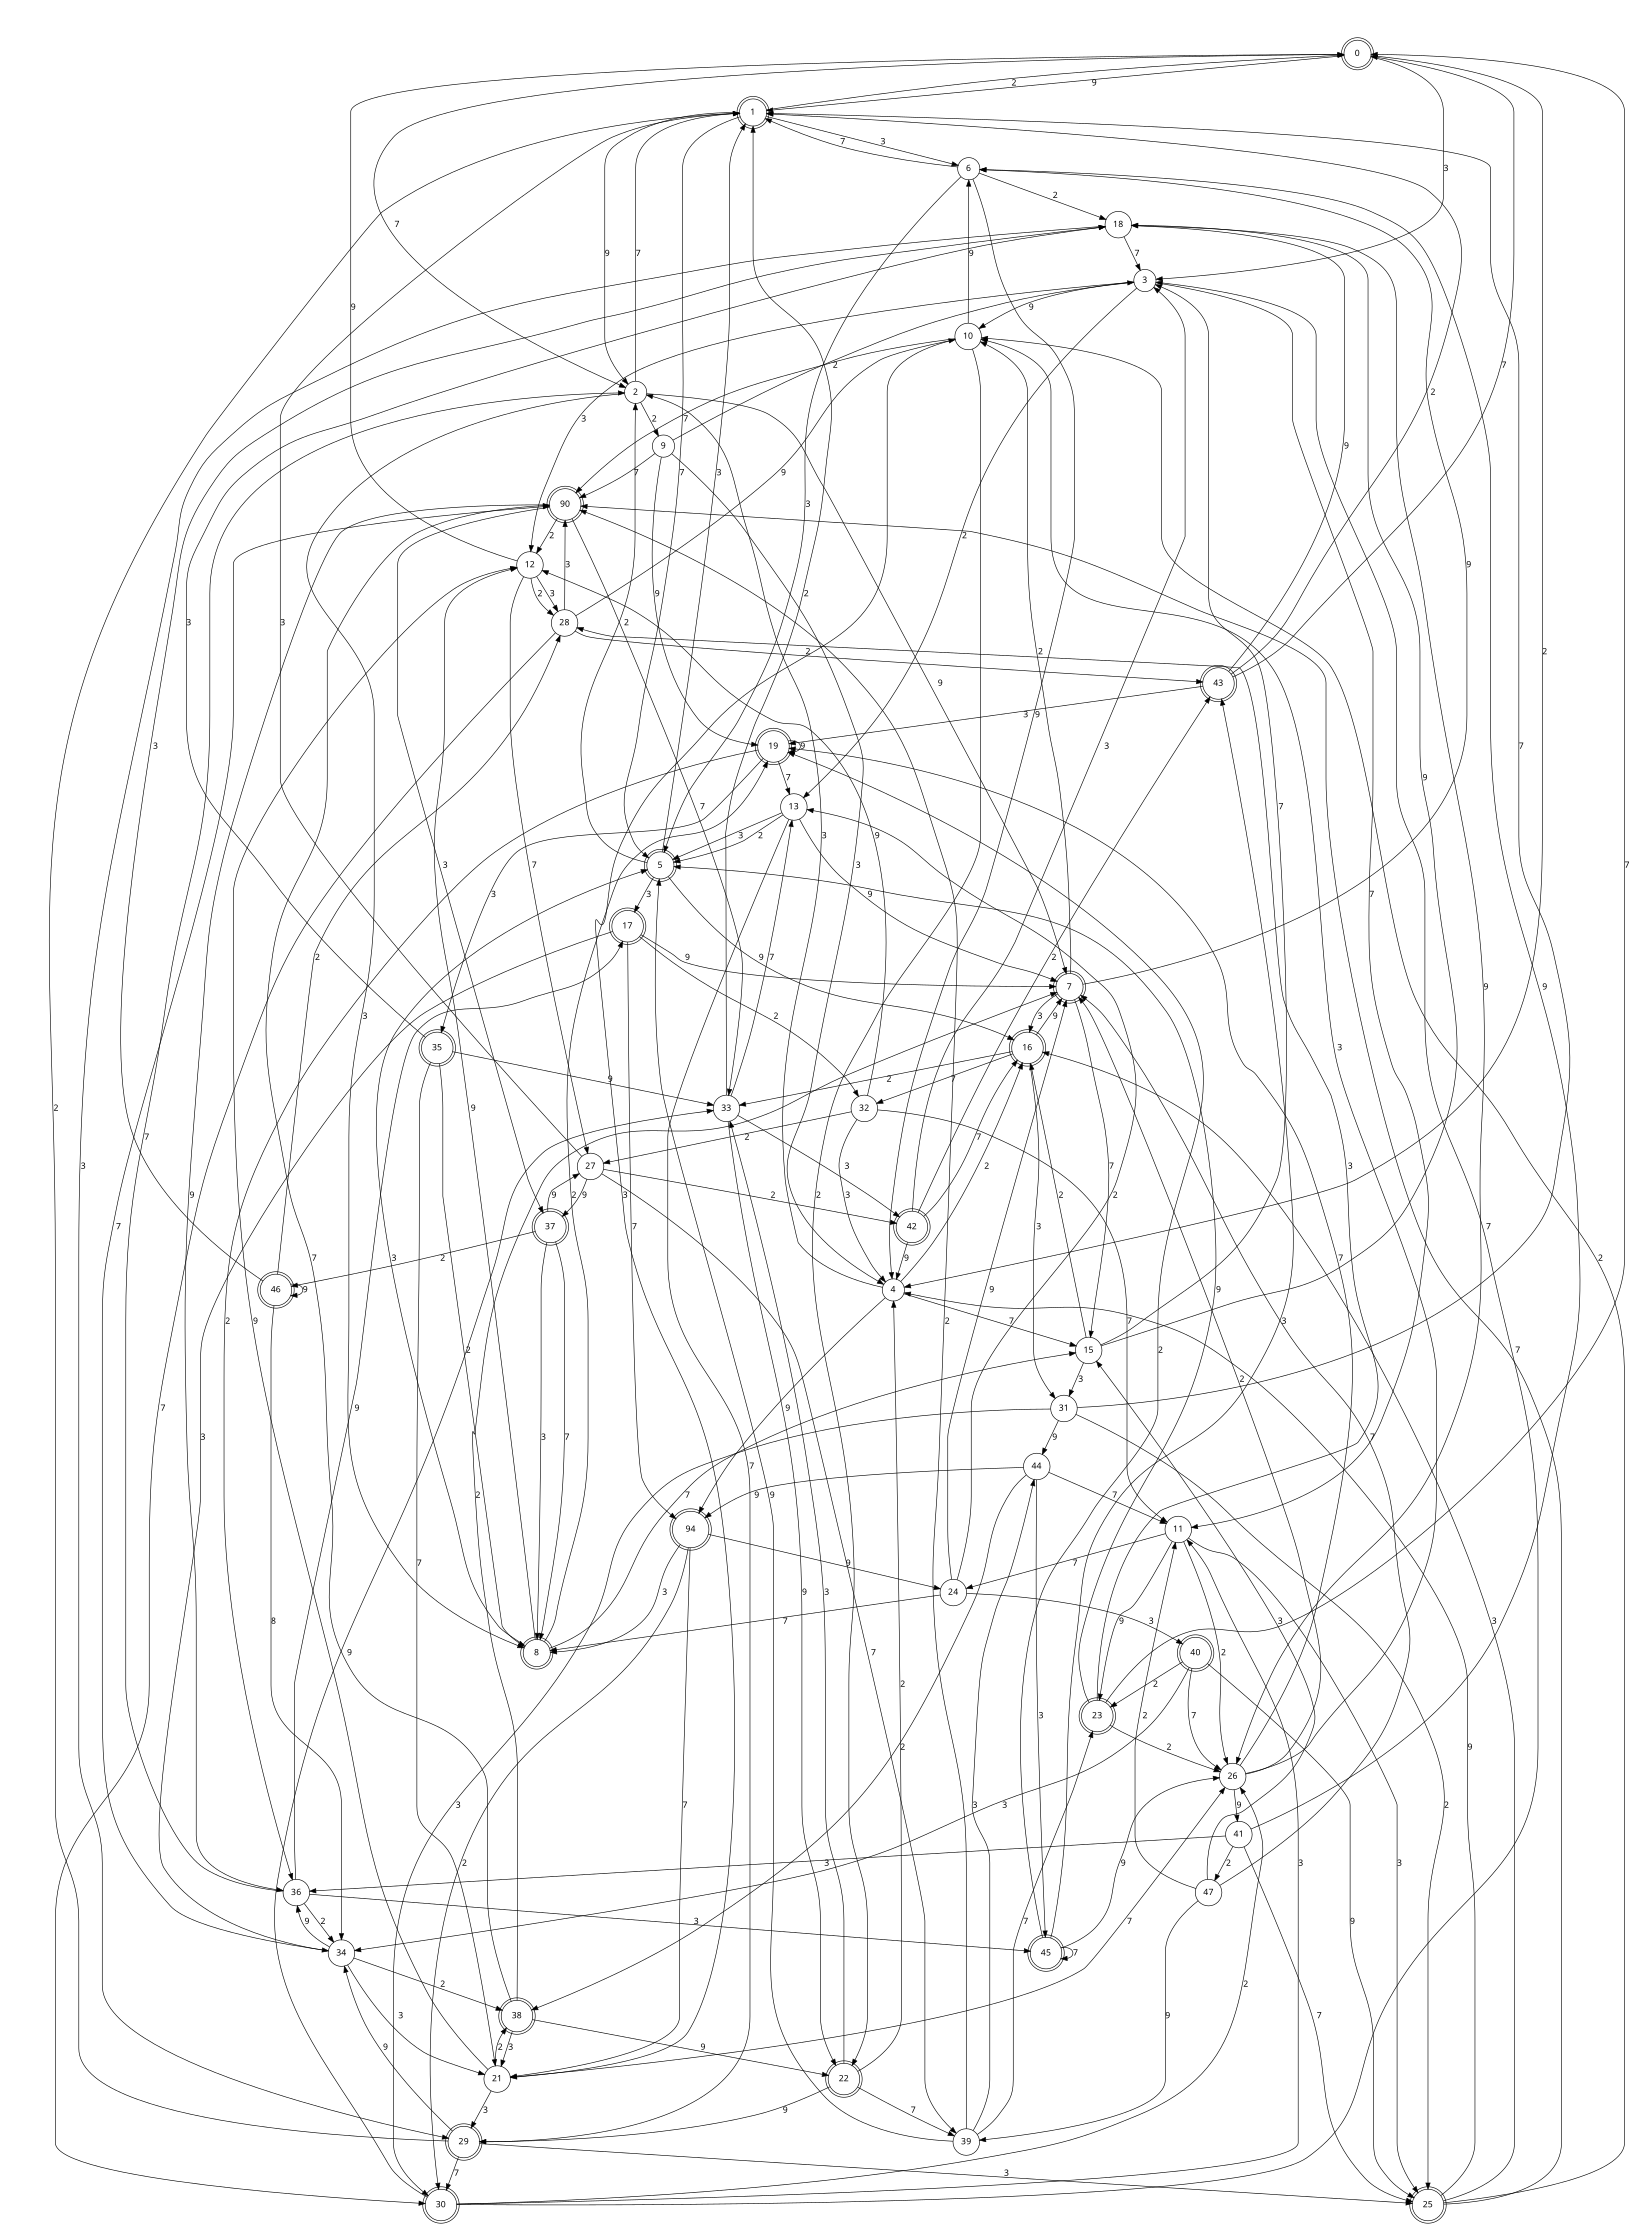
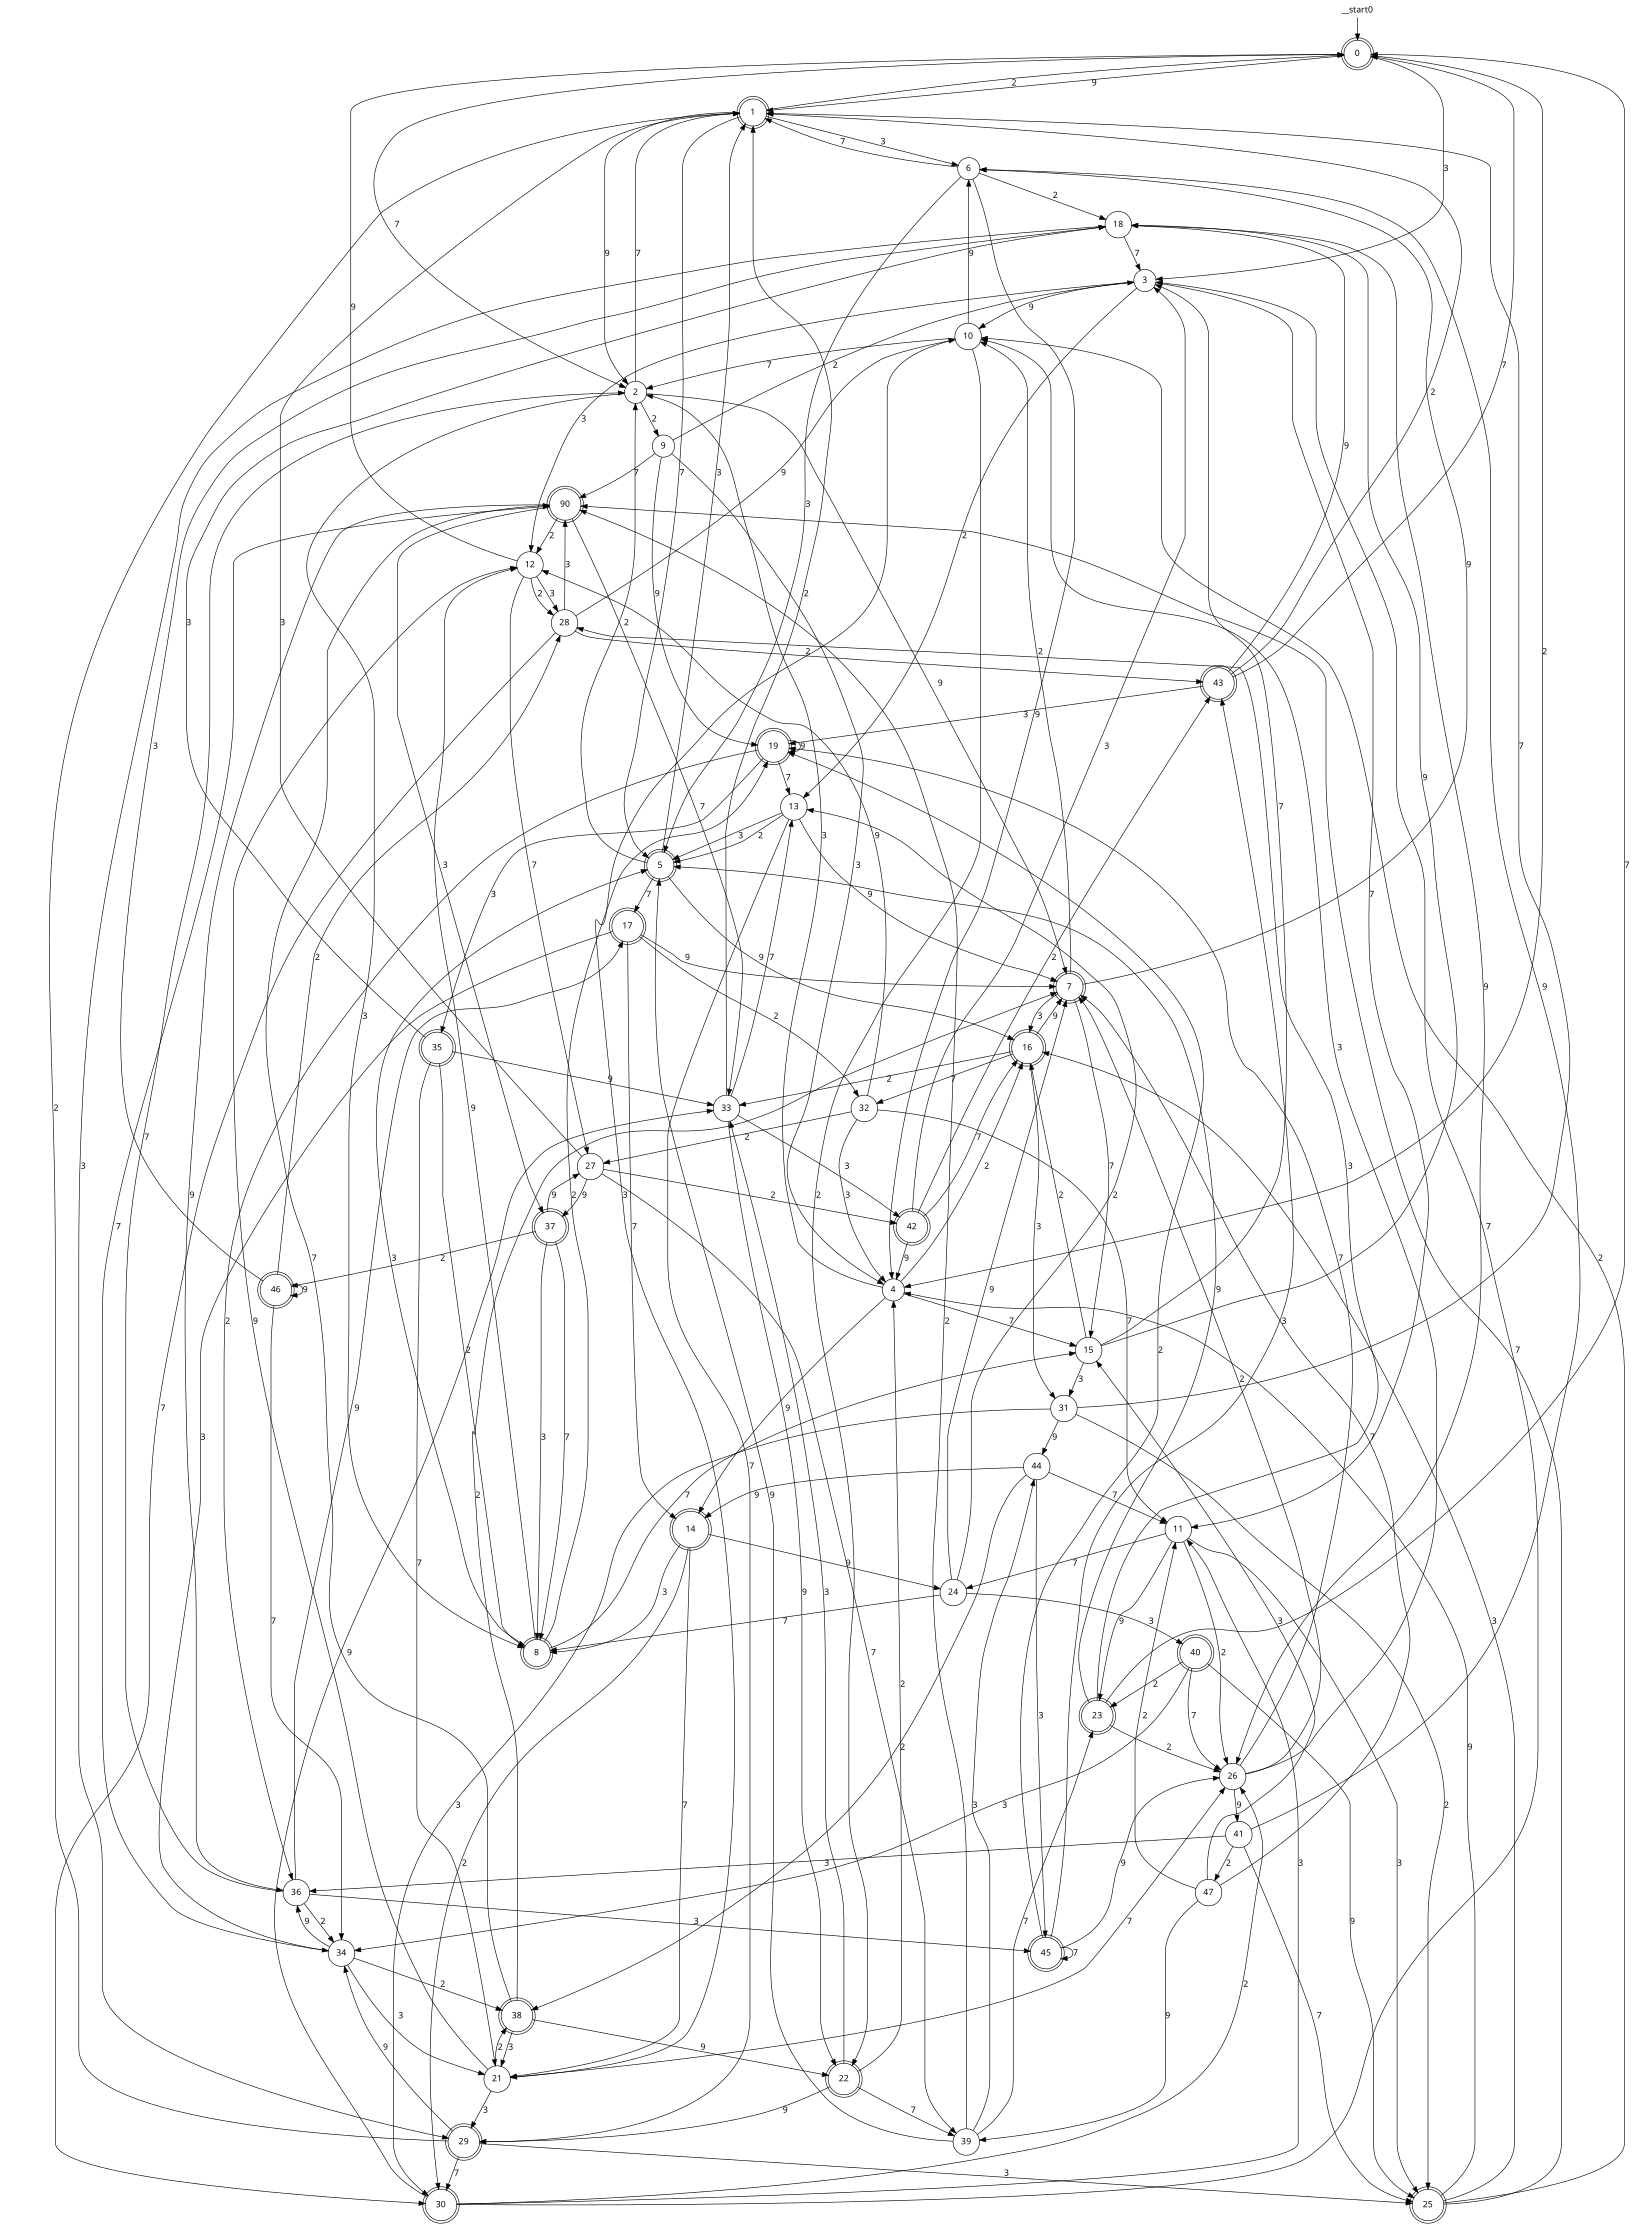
node "__start0": added
edge "10" -> "90": now "10" -> "2"
edge "5" -> "17": label "3" -> "7"
node "94": label "94" -> "14"
edge "46" -> "34": label "8" -> "7"
